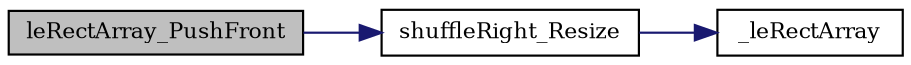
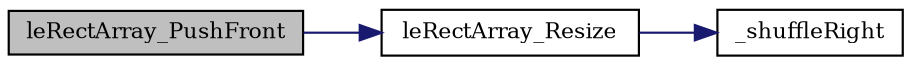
node "shuffleRight_Resize": label "shuffleRight_Resize" -> "leRectArray_Resize"
node "_leRectArray": label "_leRectArray" -> "_shuffleRight"
